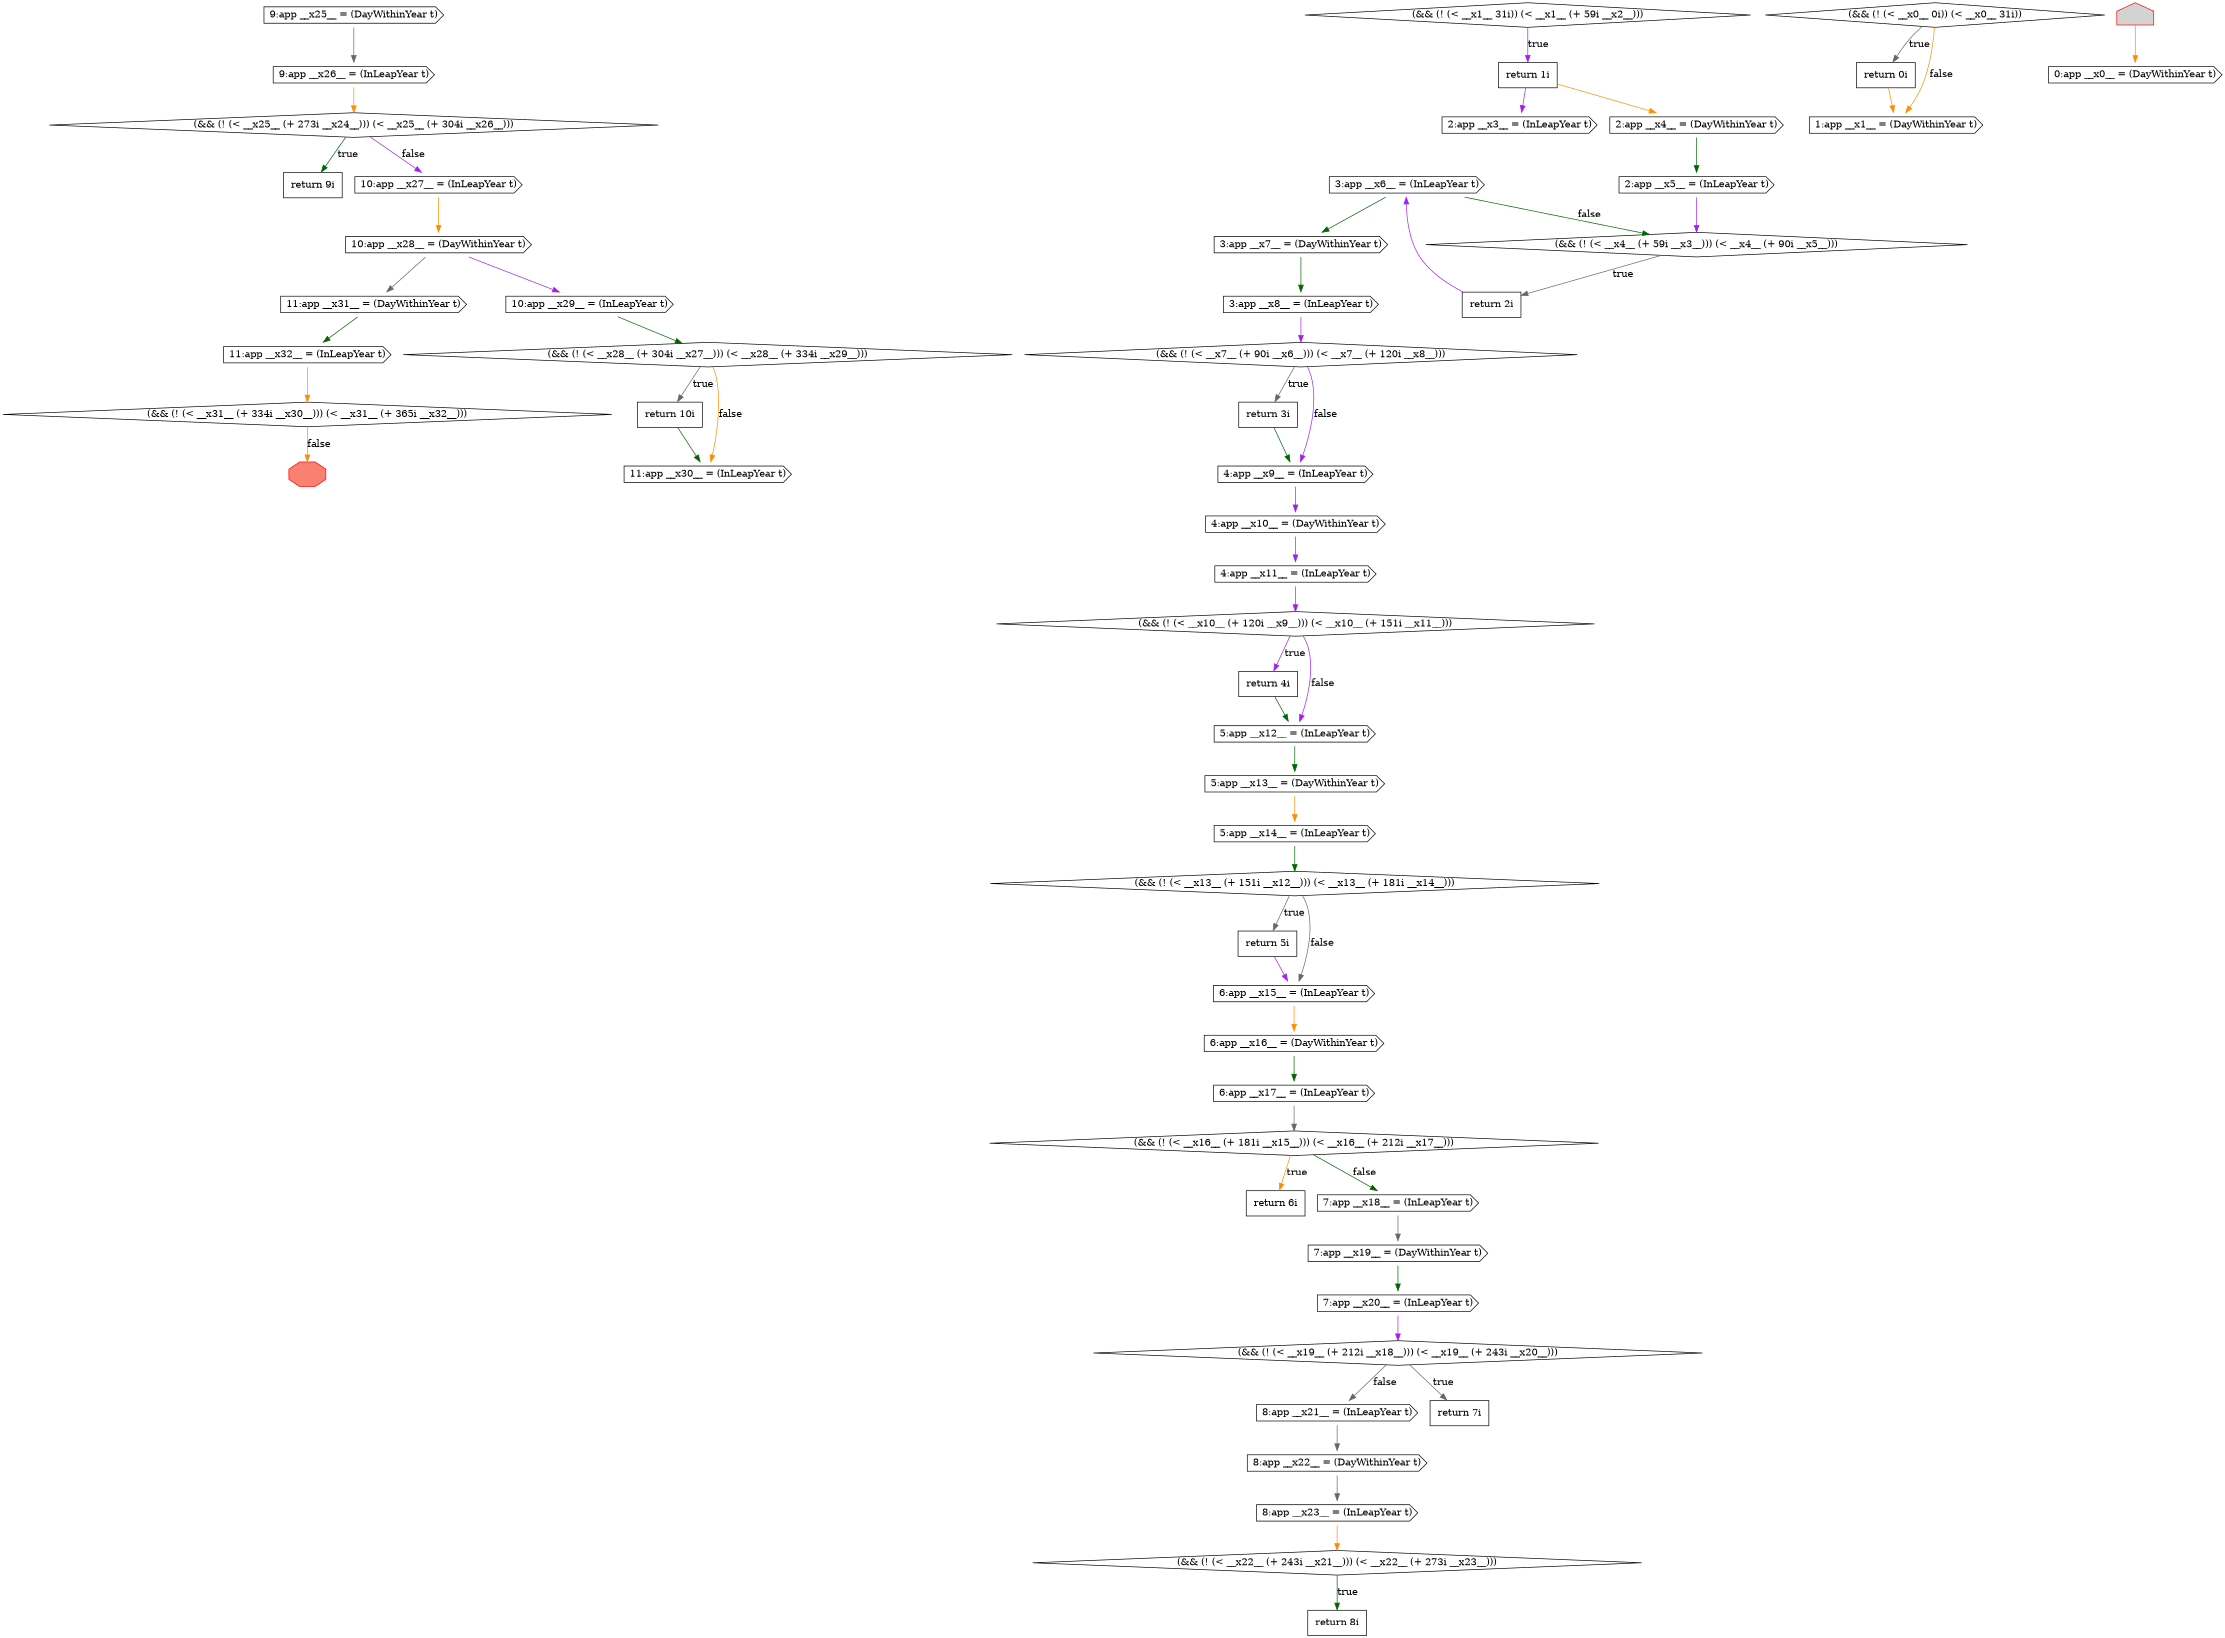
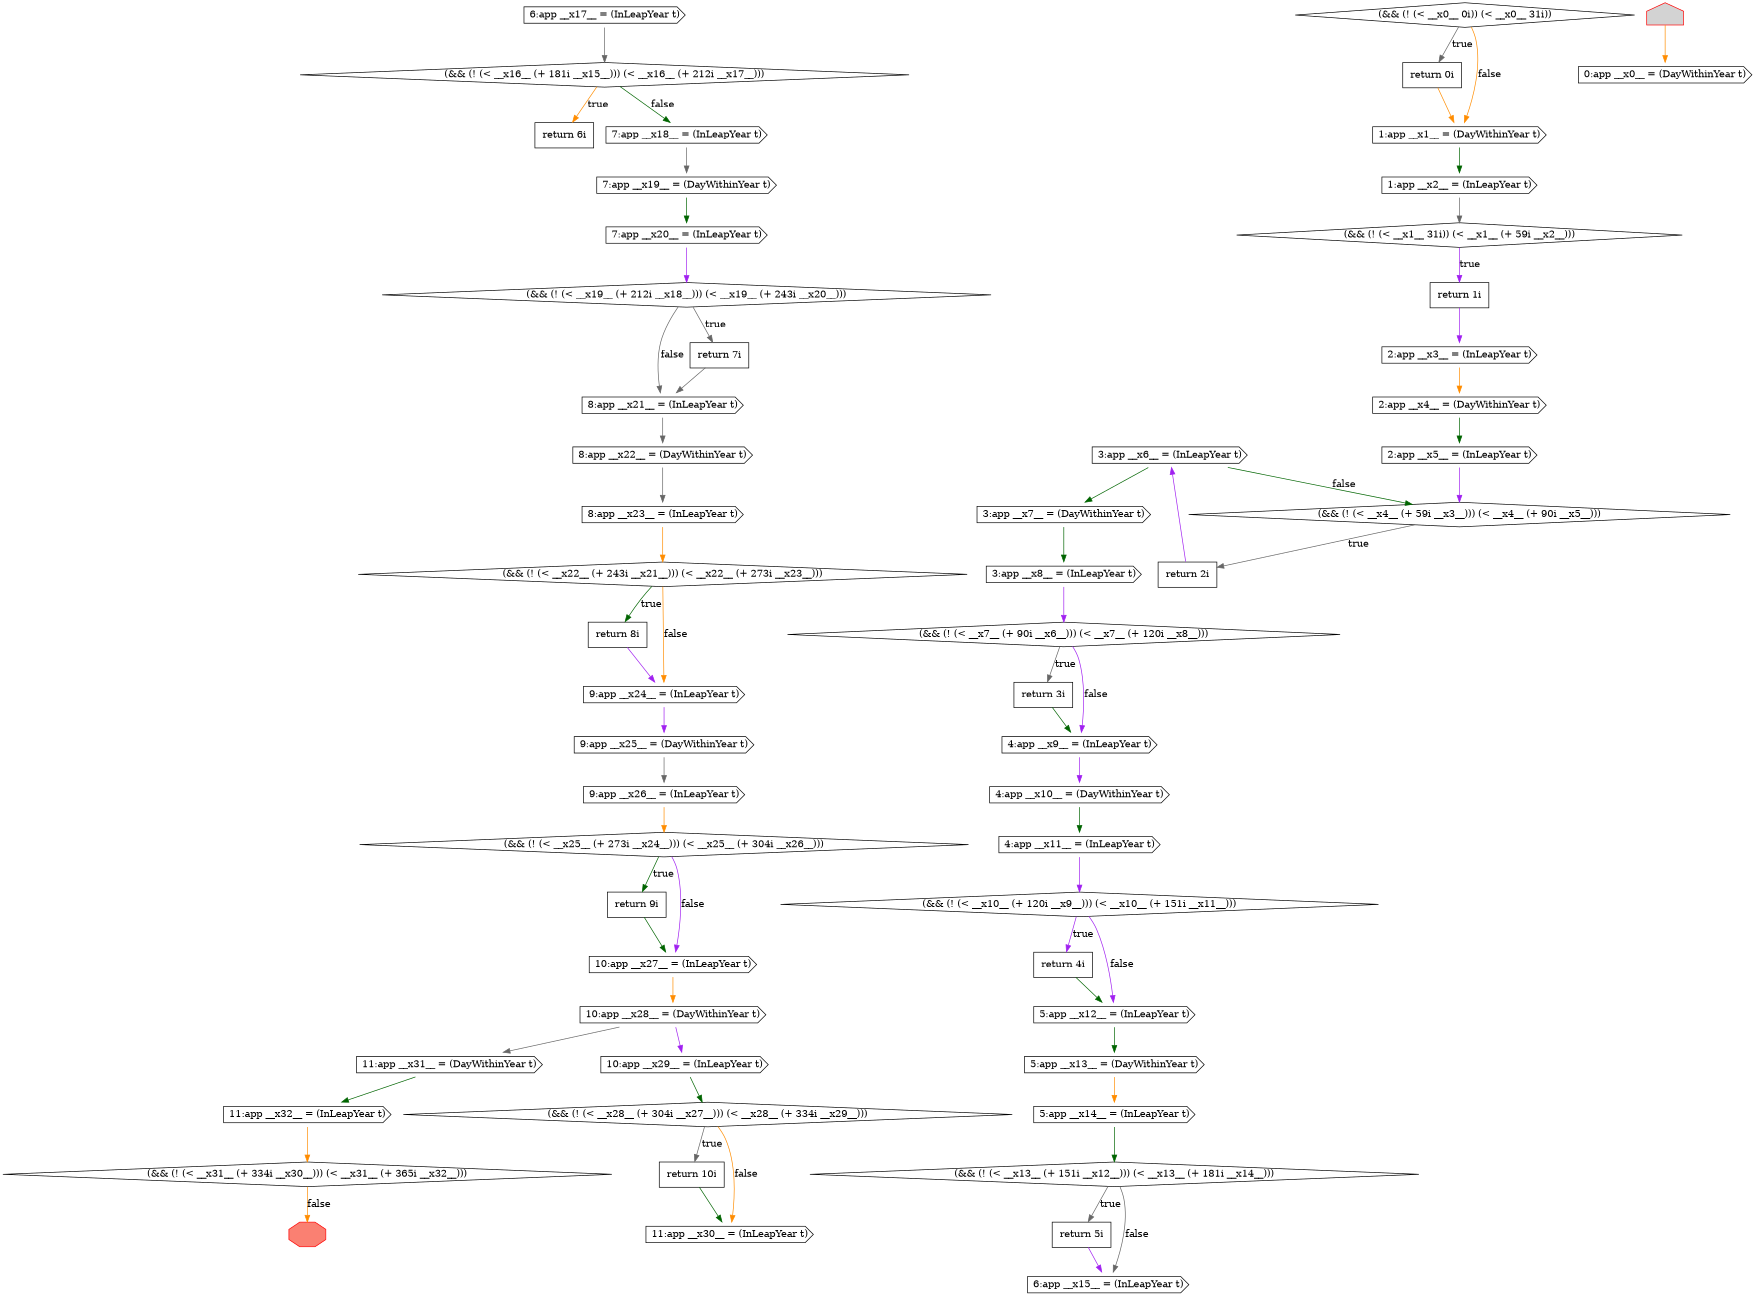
edge "return 1i" -> "2:app __x4__ = (DayWithinYear t)": now "2:app __x3__ = (InLeapYear t)" -> "2:app __x4__ = (DayWithinYear t)"
node "1:app __x2__ = (InLeapYear t)": added
edge "return 7i" -> "8:app __x21__ = (InLeapYear t)": added
edge "4:app __x10__ = (DayWithinYear t)" -> "4:app __x11__ = (InLeapYear t)": color purple -> darkgreen
node "9:app __x24__ = (InLeapYear t)": added
edge "return 9i" -> "10:app __x27__ = (InLeapYear t)": added
node "6:app __x16__ = (DayWithinYear t)": removed
